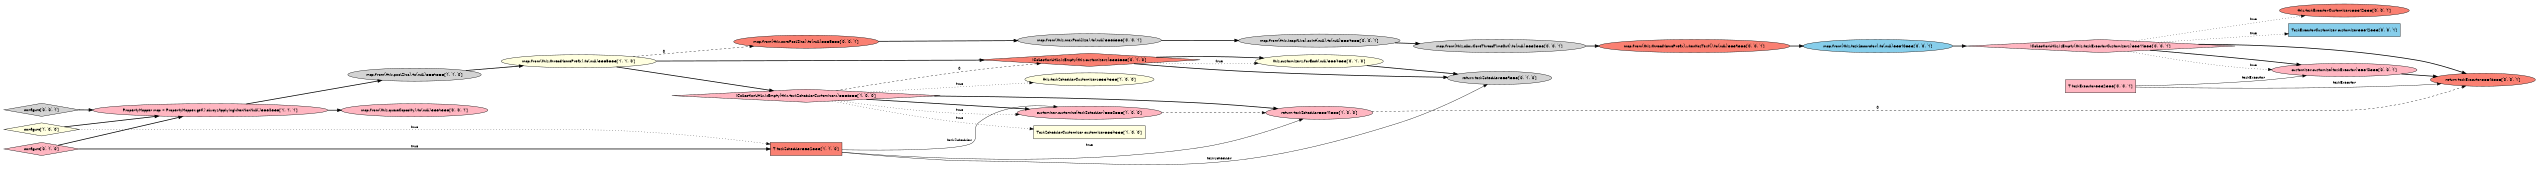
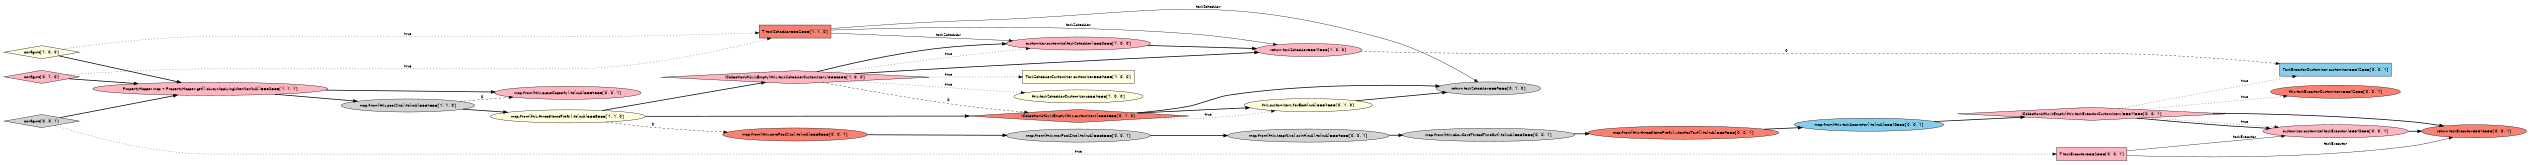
edge "map.from(this.poolSize).to(null)@@@4@@@['1', '1', '0']" -> "map.from(this.queueCapacity).to(null)@@@4@@@['0', '0', '1']": added, label "0"
edge "return taskScheduler@@@11@@@['1', '0', '0']" -> "return taskExecutor@@@16@@@['0', '0', '1']": now "return taskScheduler@@@11@@@['1', '0', '0']" -> "TaskExecutorCustomizer customizer@@@12@@@['0', '0', '1']"
edge "customizer.customize(taskScheduler)@@@8@@@['1', '0', '0']" -> "return taskScheduler@@@11@@@['1', '0', '0']": style dashed -> bold
edge "T taskScheduler@@@2@@@['1', '1', '0']" -> "return taskScheduler@@@11@@@['1', '0', '0']": label "true" -> "taskScheduler"
edge "configure['0', '1', '0']" -> "T taskScheduler@@@2@@@['1', '1', '0']": style bold -> dotted
edge "configure['0', '0', '1']" -> "T taskExecutor@@@2@@@['0', '0', '1']": added, label "true"
